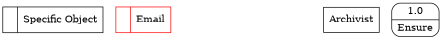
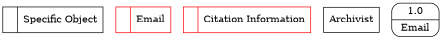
node "Citation Information": added
node "1.0": text "Ensure" -> "Email"
